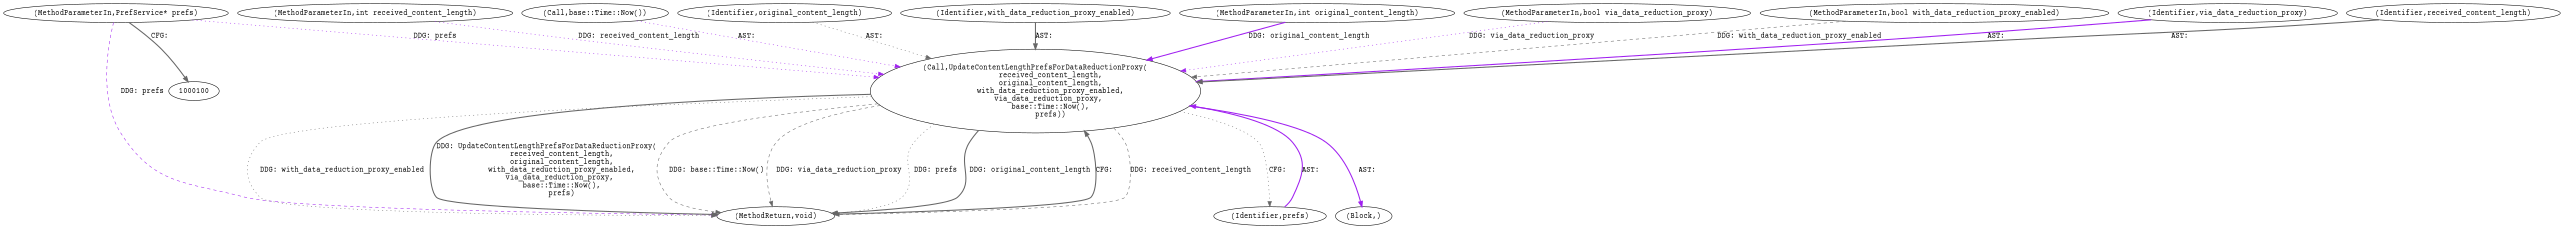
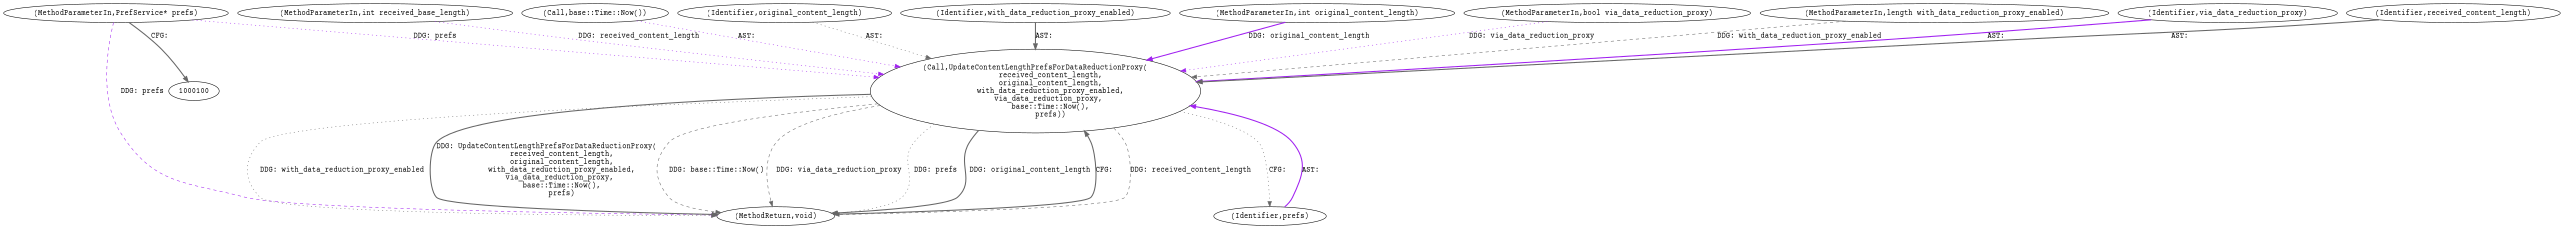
node "(MethodParameterIn,int received_content_length)": label "(MethodParameterIn,int received_content_length)" -> "(MethodParameterIn,int received_base_length)"
node "(MethodParameterIn,bool with_data_reduction_proxy_enabled)": label "(MethodParameterIn,bool with_data_reduction_proxy_enabled)" -> "(MethodParameterIn,length with_data_reduction_proxy_enabled)"
node "(Block,)": removed
